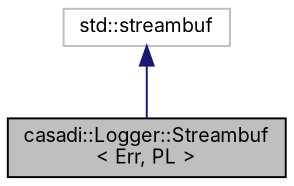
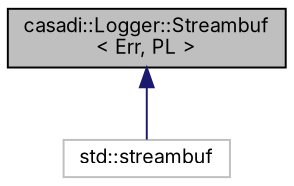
edge "casadi::Logger::Streambuf < Err, PL >" -> "std::streambuf": reversed
